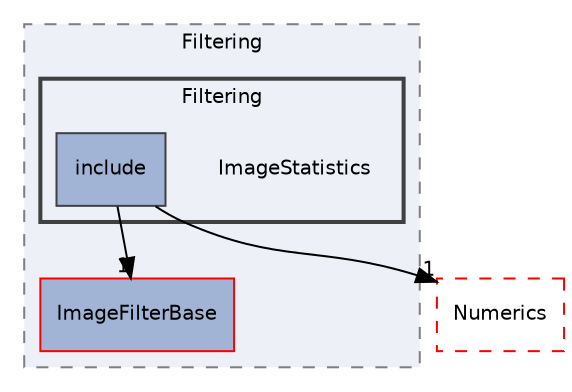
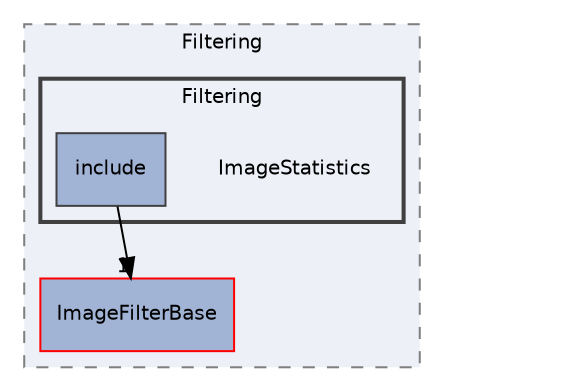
node "Numerics": removed
